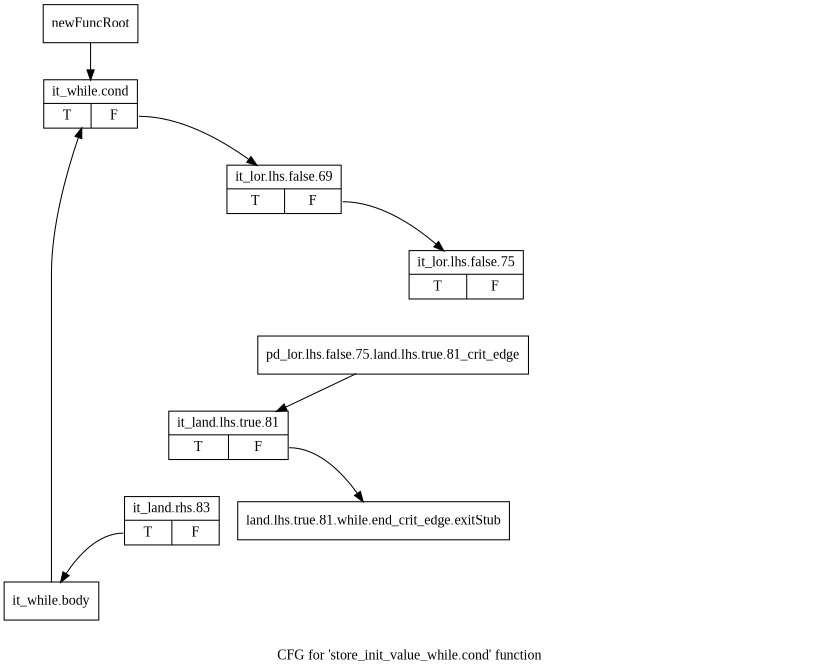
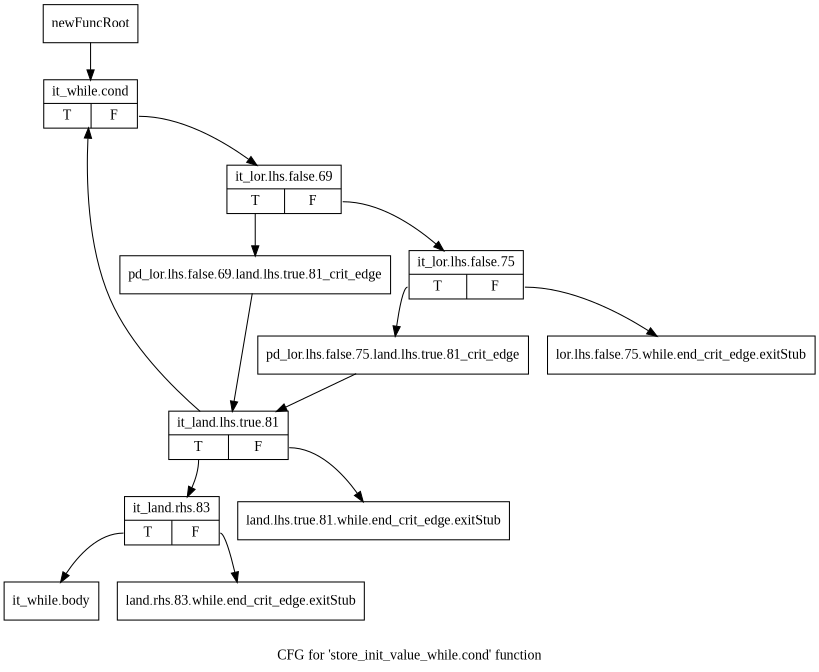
node "pd_lor.lhs.false.69.land.lhs.true.81_crit_edge": added
edge "it_lor.lhs.false.75" -> "pd_lor.lhs.false.75.land.lhs.true.81_crit_edge": added
node "lor.lhs.false.75.while.end_crit_edge.exitStub": added
edge "it_while.body" -> "it_while.cond": now "it_land.lhs.true.81" -> "it_while.cond"
edge "it_land.lhs.true.81" -> "it_land.rhs.83": added
node "land.rhs.83.while.end_crit_edge.exitStub": added
